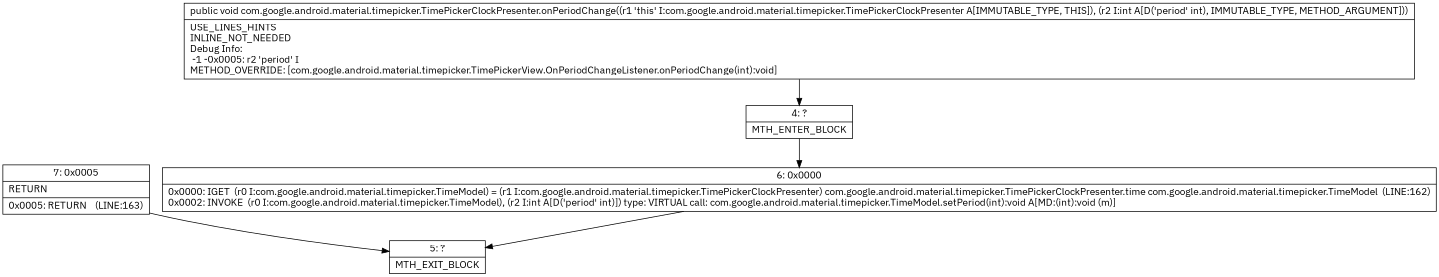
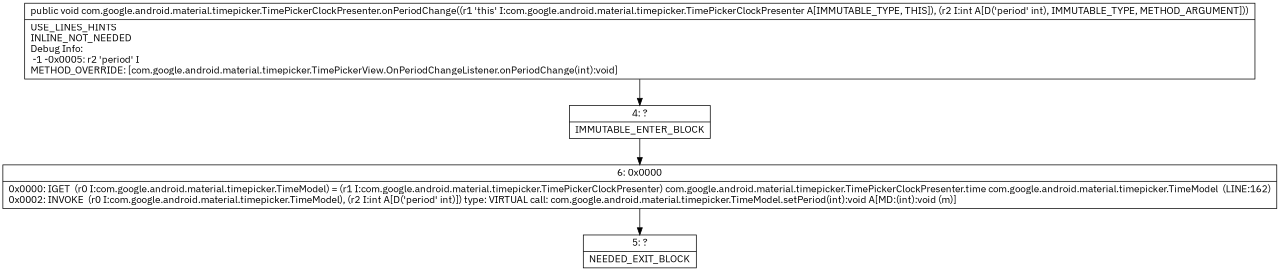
node "4: ?": text "MTH_ENTER_BLOCK" -> "IMMUTABLE_ENTER_BLOCK"
node "7: 0x0005": removed
node "5: ?": text "MTH_EXIT_BLOCK" -> "NEEDED_EXIT_BLOCK"
